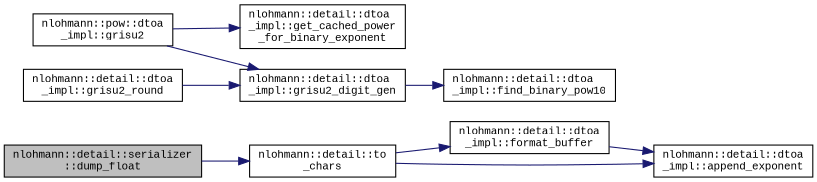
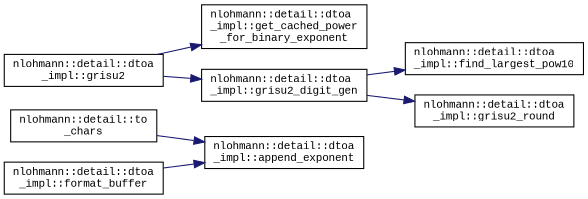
node "nlohmann::pow::dtoa _impl::grisu2": label "nlohmann::pow::dtoa _impl::grisu2" -> "nlohmann::detail::dtoa _impl::grisu2"
edge "nlohmann::detail::dtoa _impl::grisu2_round" -> "nlohmann::detail::dtoa _impl::grisu2_digit_gen": reversed
node "nlohmann::detail::dtoa _impl::find_binary_pow10": label "nlohmann::detail::dtoa _impl::find_binary_pow10" -> "nlohmann::detail::dtoa _impl::find_largest_pow10"
edge "nlohmann::detail::to _chars" -> "nlohmann::detail::dtoa _impl::format_buffer": removed
node "nlohmann::detail::serializer ::dump_float": removed
